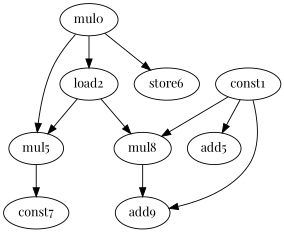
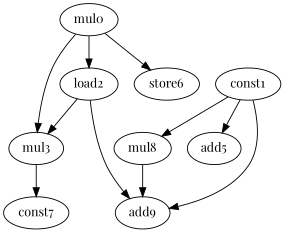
edge "load2" -> "mul8": now "load2" -> "add9"
node "mul5": label "mul5" -> "mul3"
